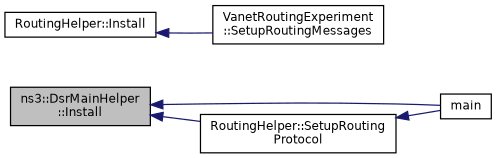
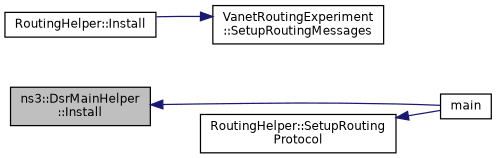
edge "VanetRoutingExperiment ::SetupRoutingMessages" -> "RoutingHelper::Install": reversed
edge "RoutingHelper::SetupRouting Protocol" -> "ns3::DsrMainHelper ::Install": removed
